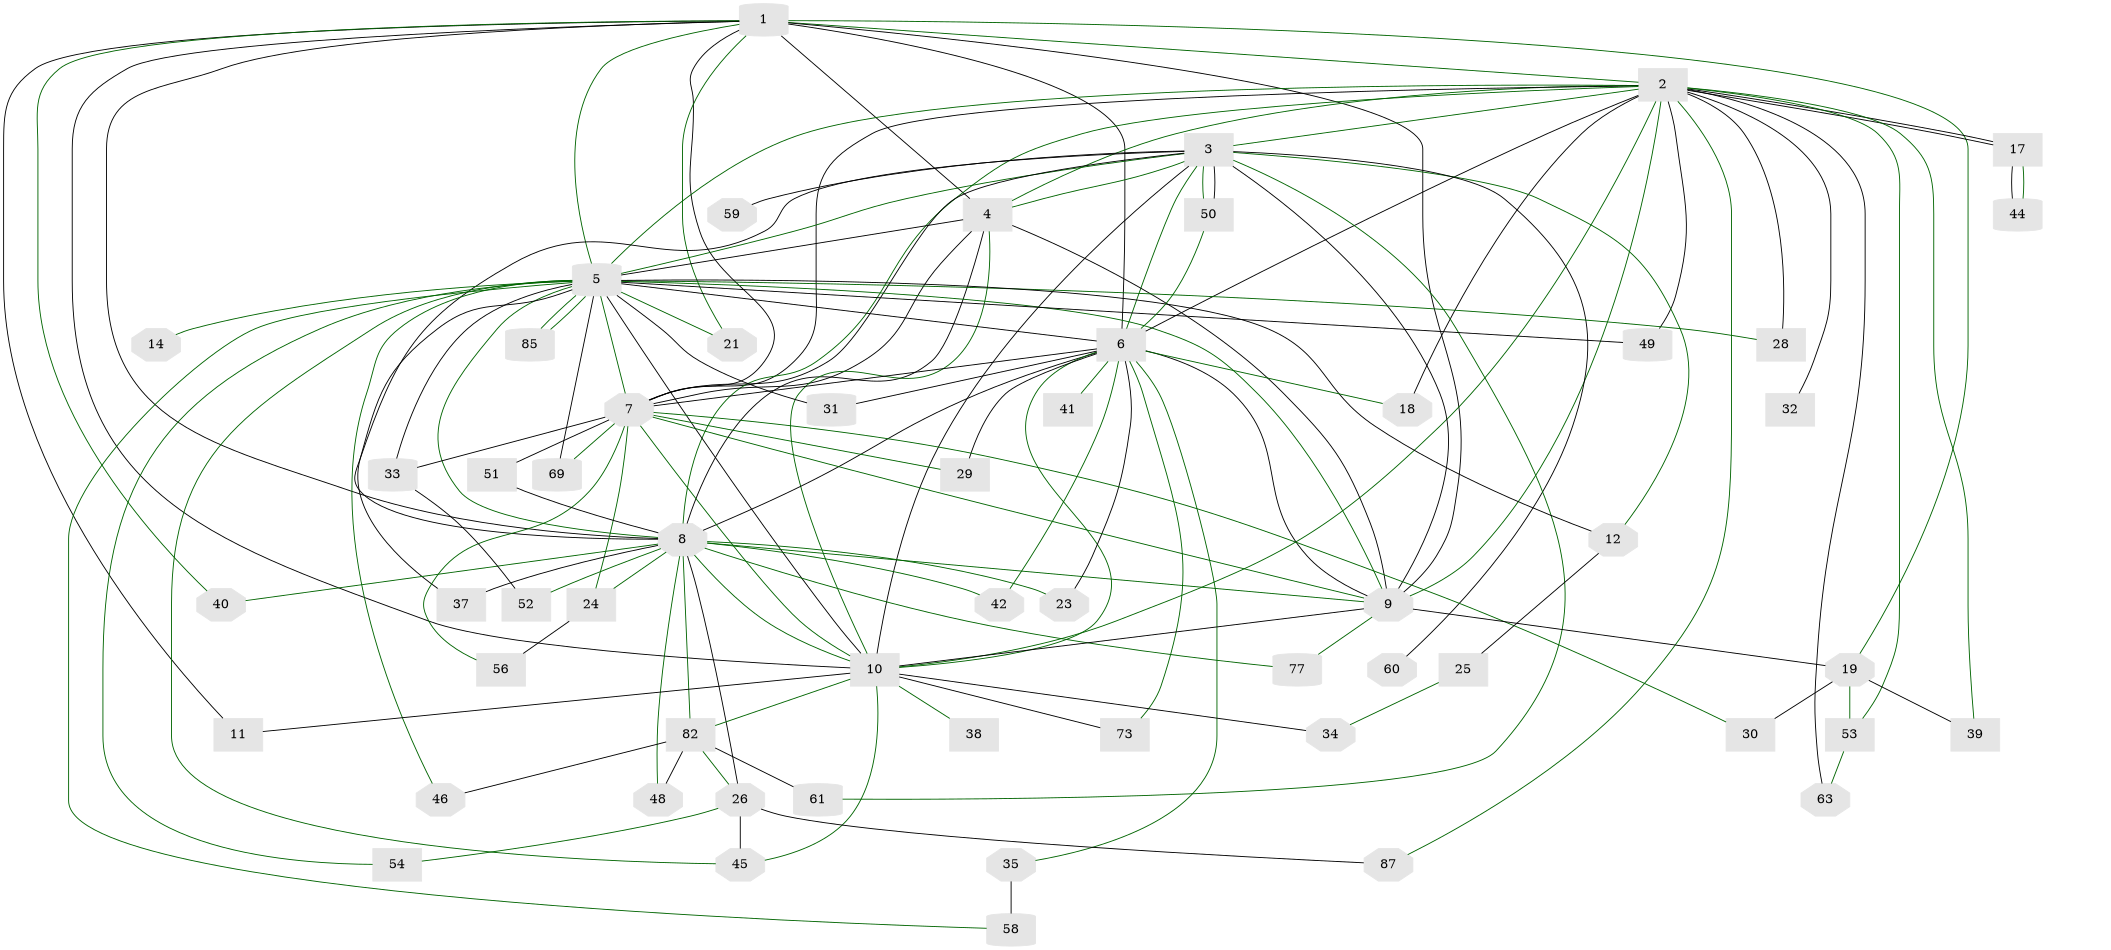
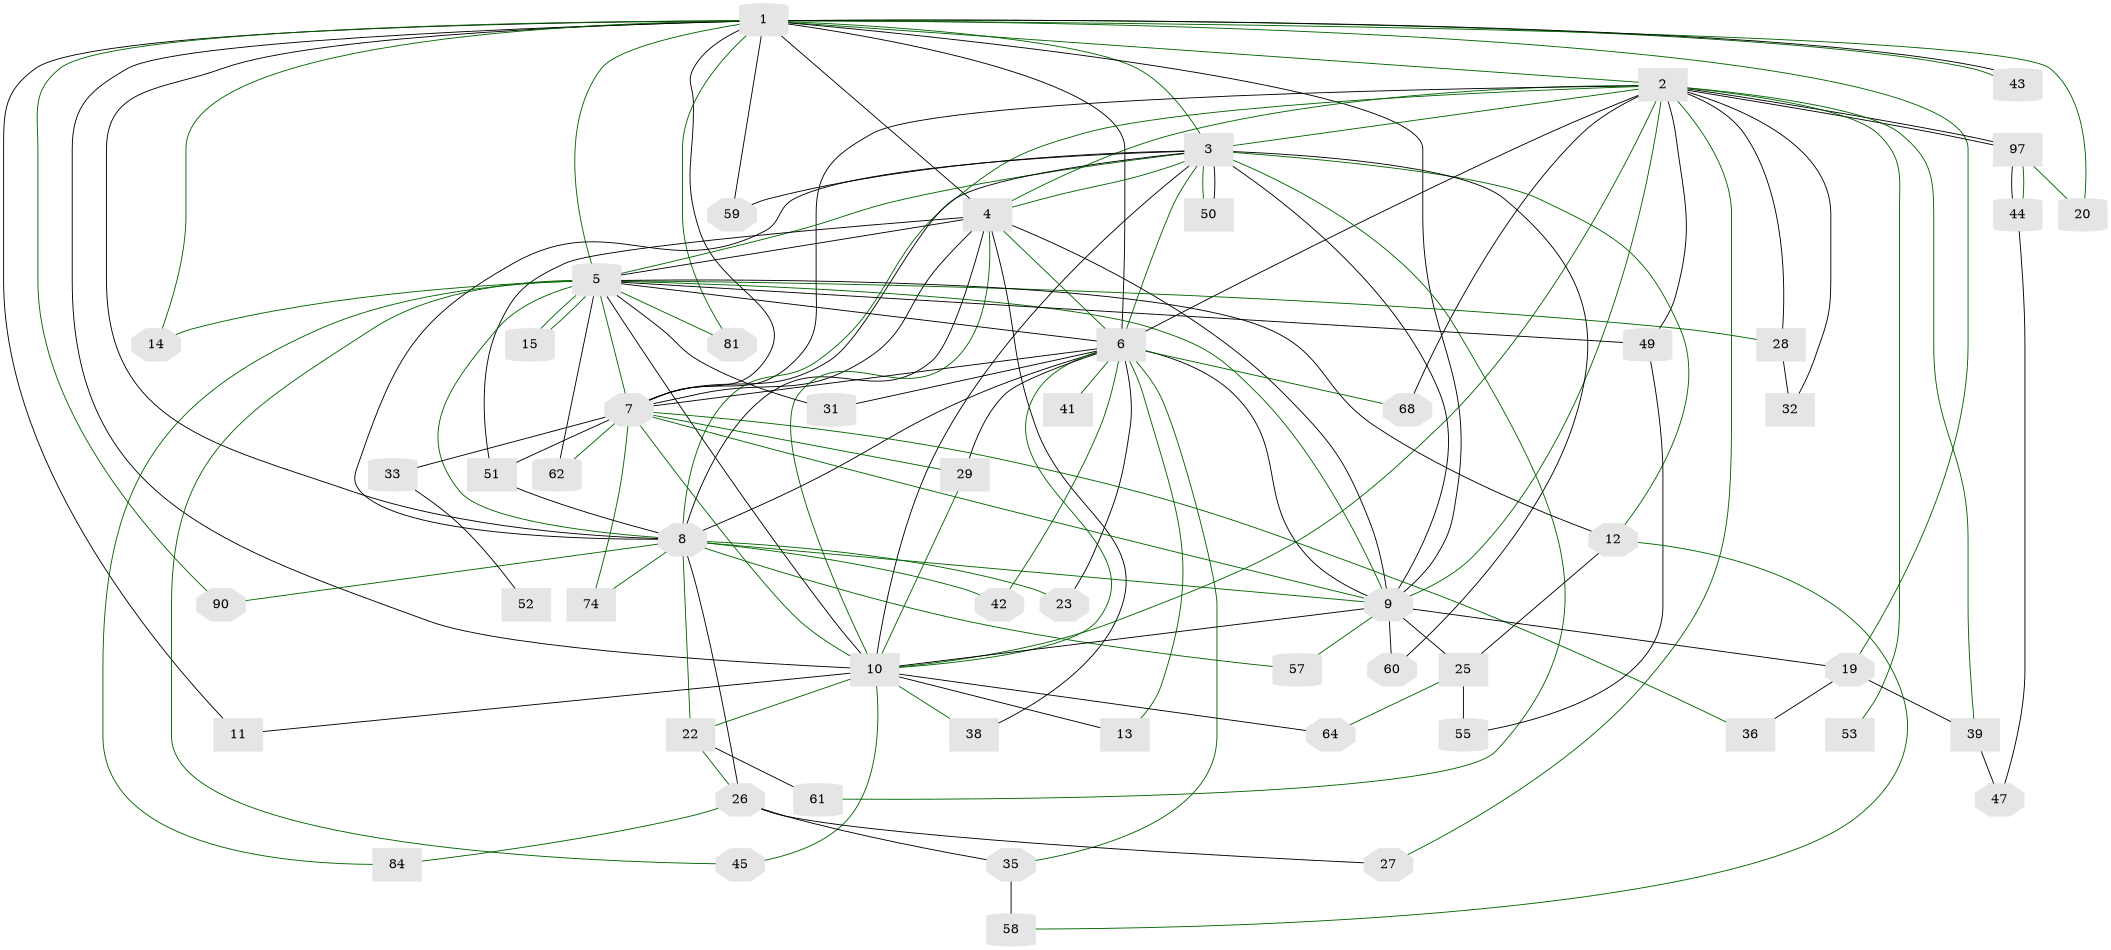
edge "1" -- "3": added
edge "1" -- "14": added
node "43": added
edge "2" -- "5": removed
edge "1" -- "59": added
node "17": label "17" -> "97"
node "20": added
edge "4" -- "51": added
edge "50" -- "6": now "4" -- "6"
edge "5" -- "33": removed
node "85": label "85" -> "15"
node "21": label "21" -> "81"
edge "28" -- "32": added
node "18": label "18" -> "68"
node "69": label "69" -> "62"
edge "4" -- "38": added
edge "8" -- "52": removed
node "40": label "40" -> "90"
node "37": removed
node "24": label "24" -> "74"
edge "8" -- "10": now "29" -- "10"
edge "9" -- "25": added
edge "9" -- "60": added
node "56": removed
node "77": label "77" -> "57"
edge "19" -- "53": removed
node "82": label "82" -> "22"
node "73": label "73" -> "13"
node "34": label "34" -> "64"
node "55": added
node "30": label "30" -> "36"
node "46": removed
node "48": removed
node "63": removed
node "47": added
edge "5" -- "58": now "12" -- "58"
edge "26" -- "45": now "26" -- "35"
node "54": label "54" -> "84"
node "87": label "87" -> "27"
